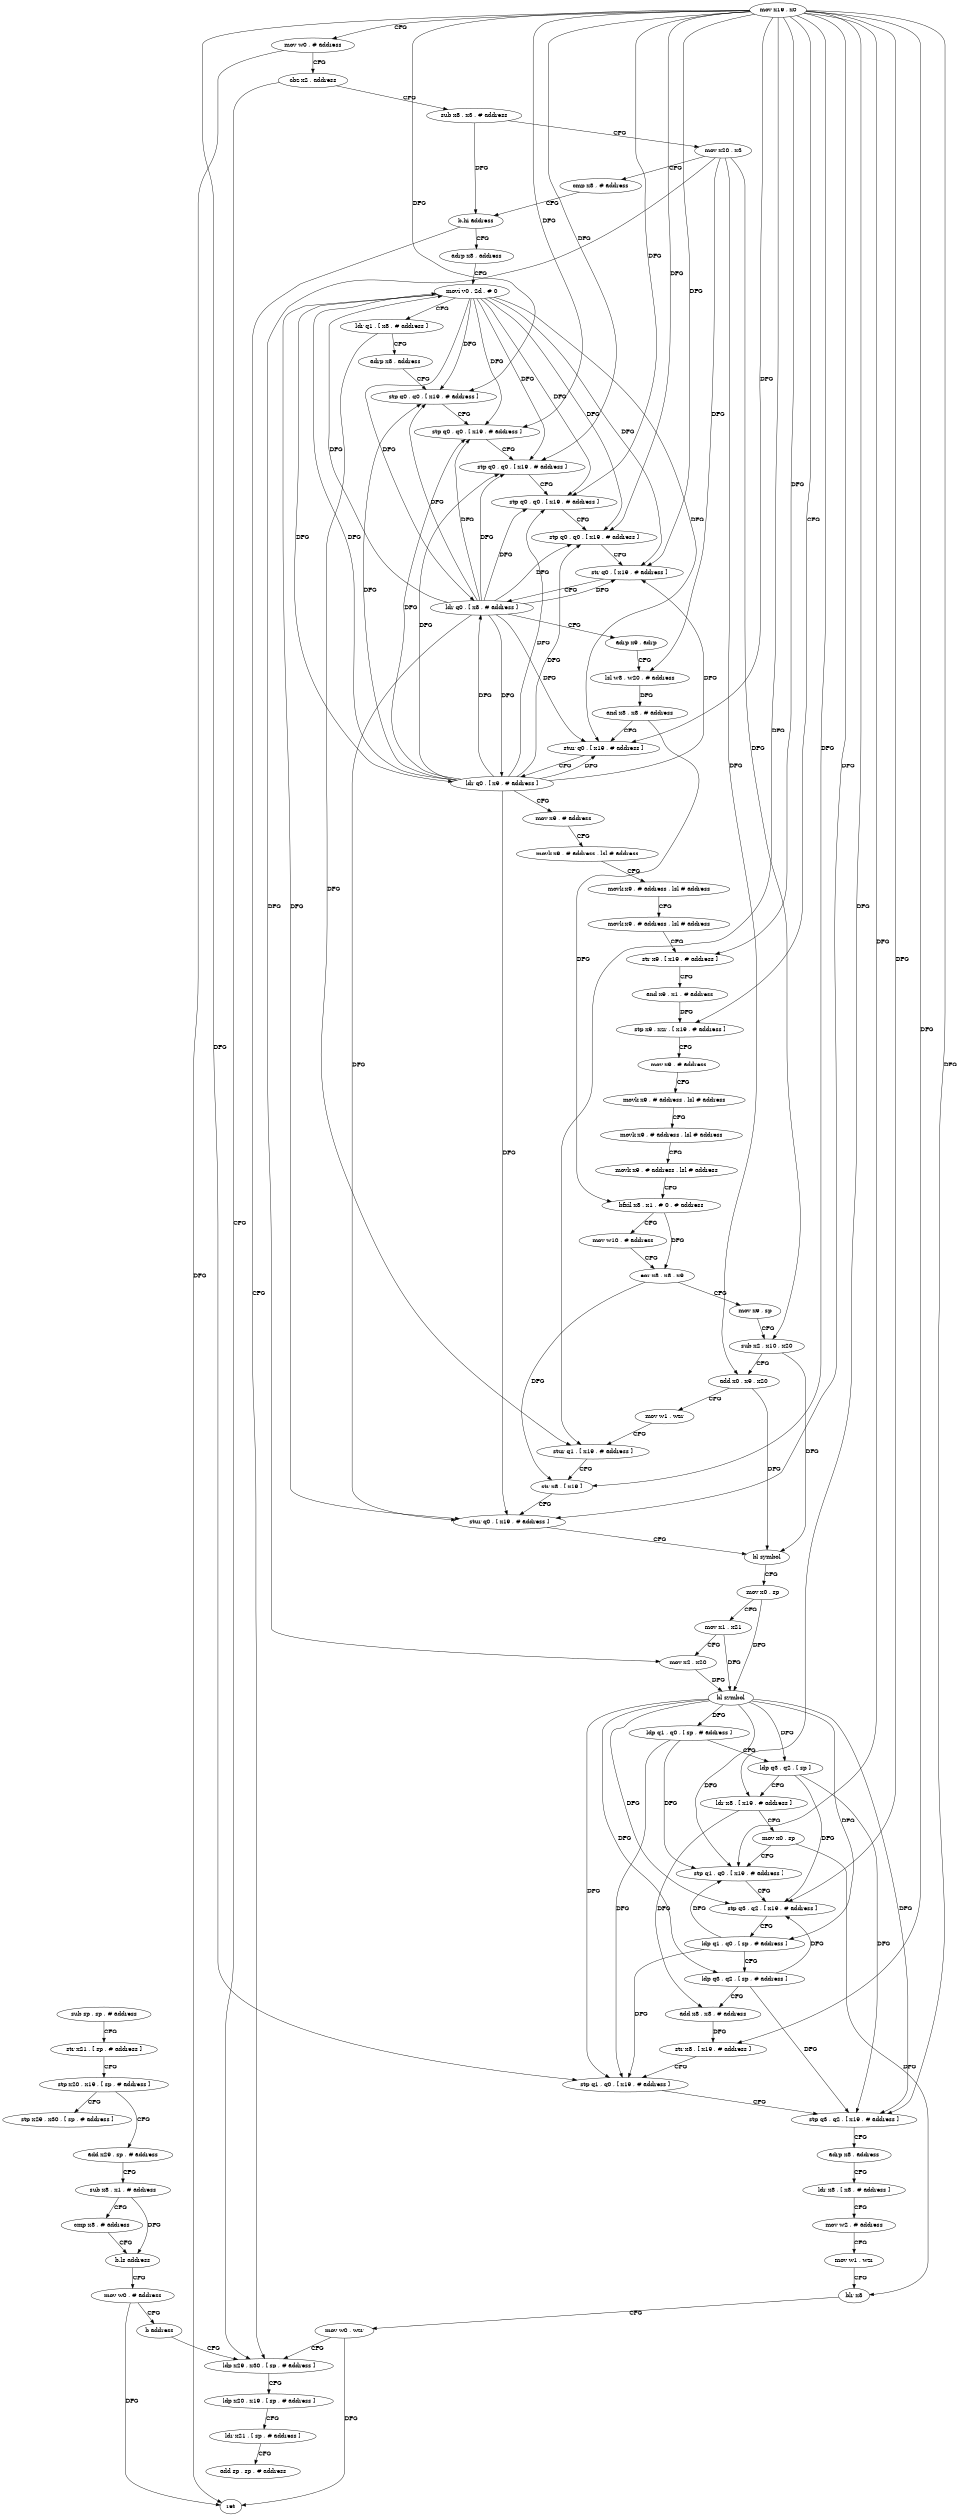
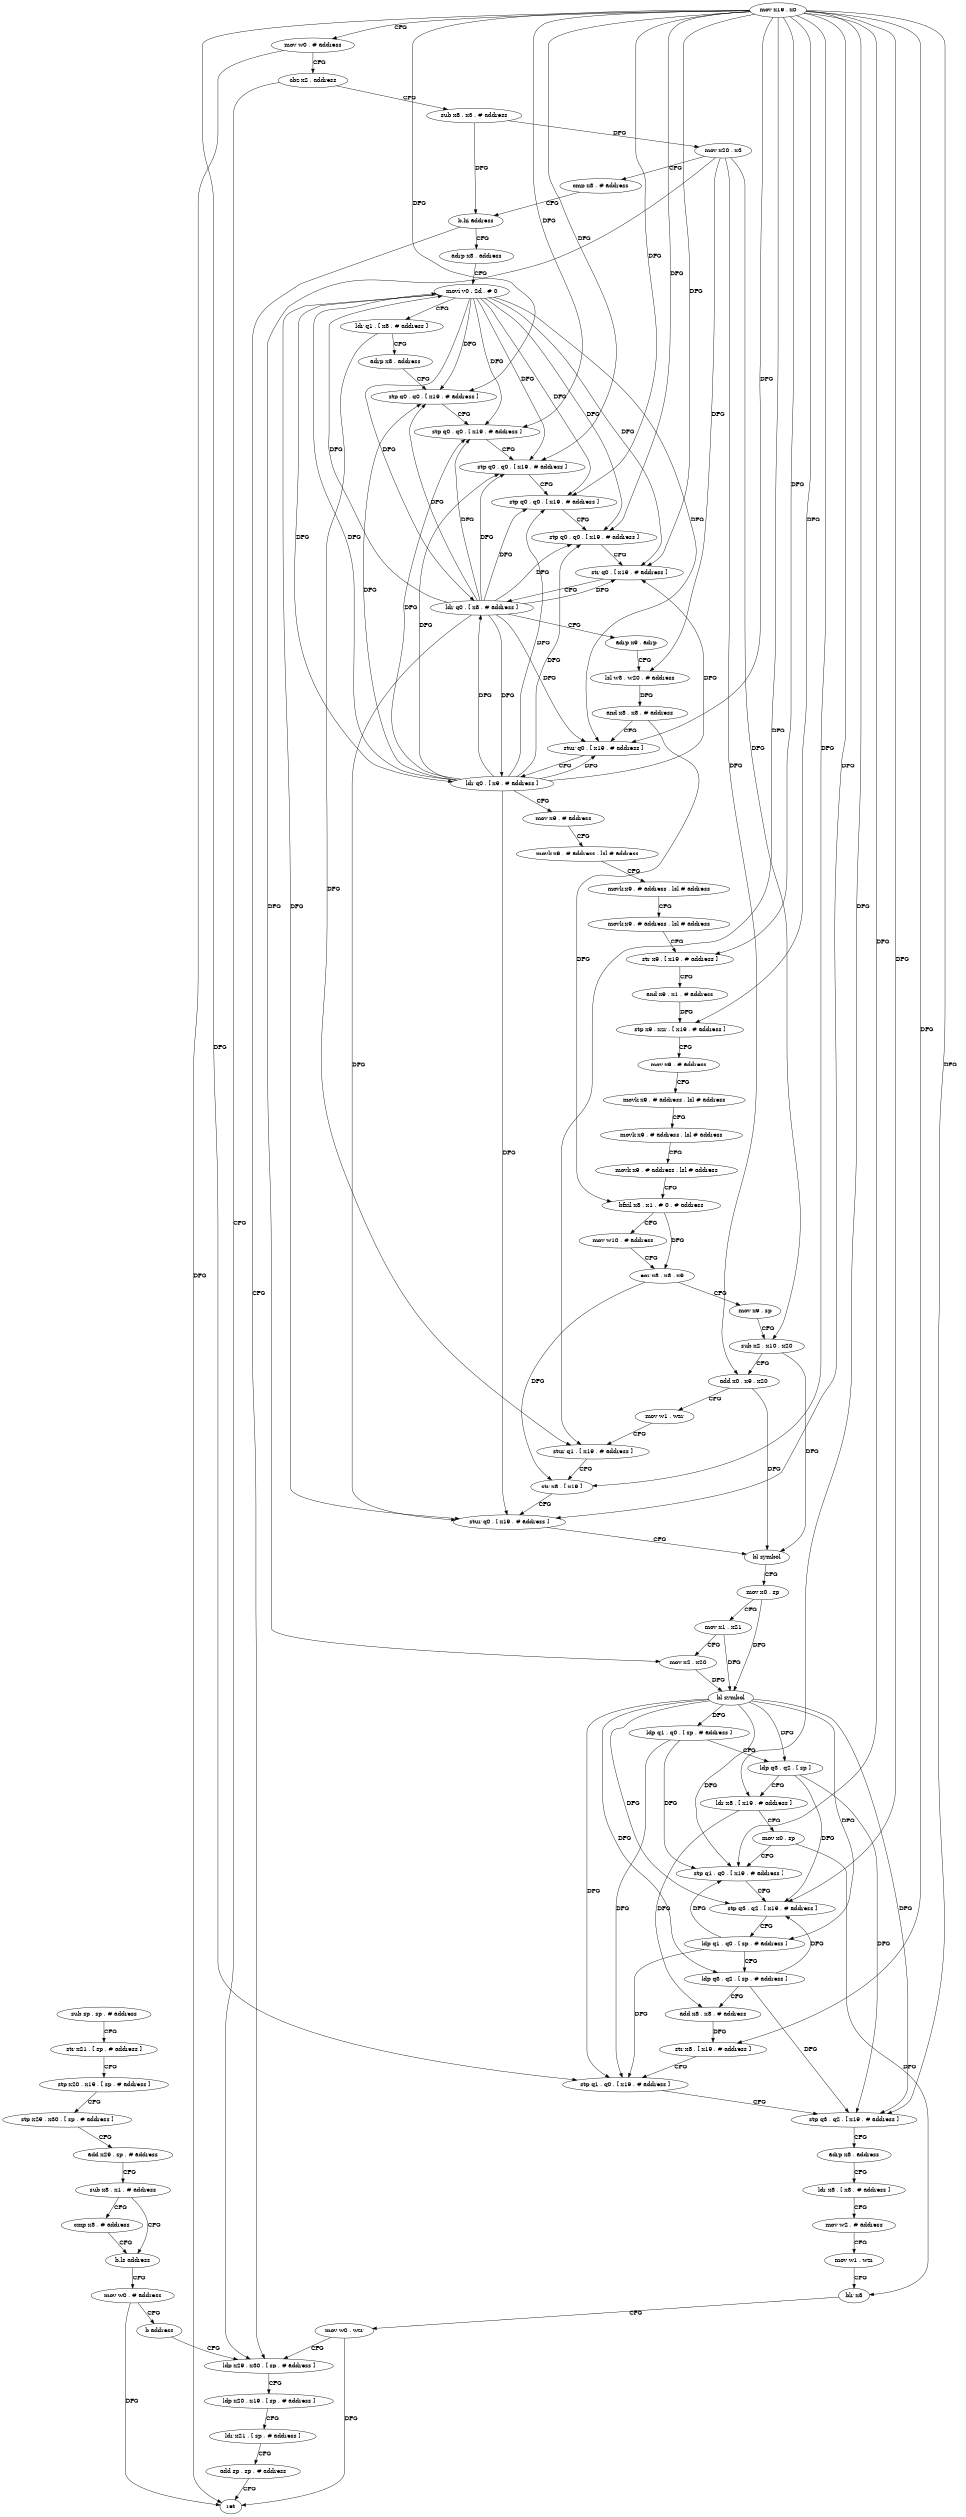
edge "sub x8 , x3 , # address" -> "mov x20 , x3": label "CFG" -> "DFG"
edge "mov x19 , x0" -> "stp x9 , xzr , [ x19 , # address ]": label "CFG" -> "DFG"
edge "stp x20 , x19 , [ sp , # address ]" -> "add x29 , sp , # address": now "stp x29 , x30 , [ sp , # address ]" -> "add x29 , sp , # address"
edge "sub x8 , x1 , # address" -> "b.ls address": label "DFG" -> "CFG"
edge "add sp , sp , # address" -> "ret": added, label "CFG"
